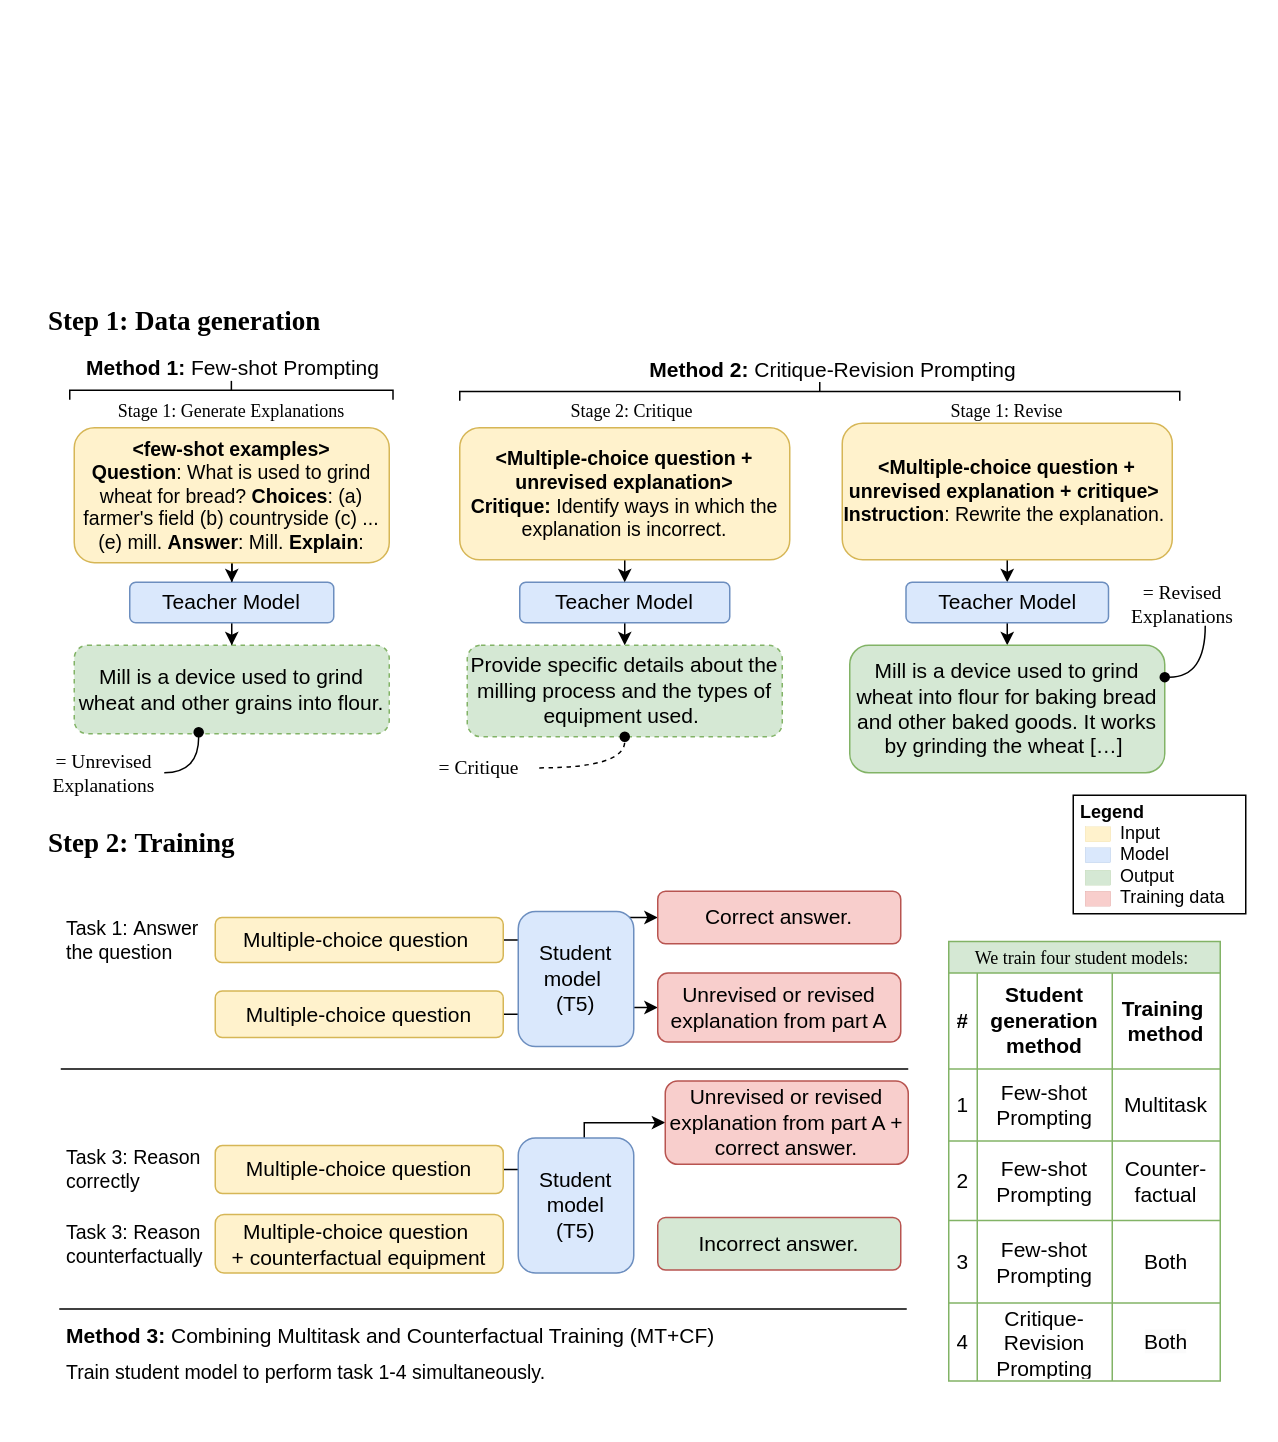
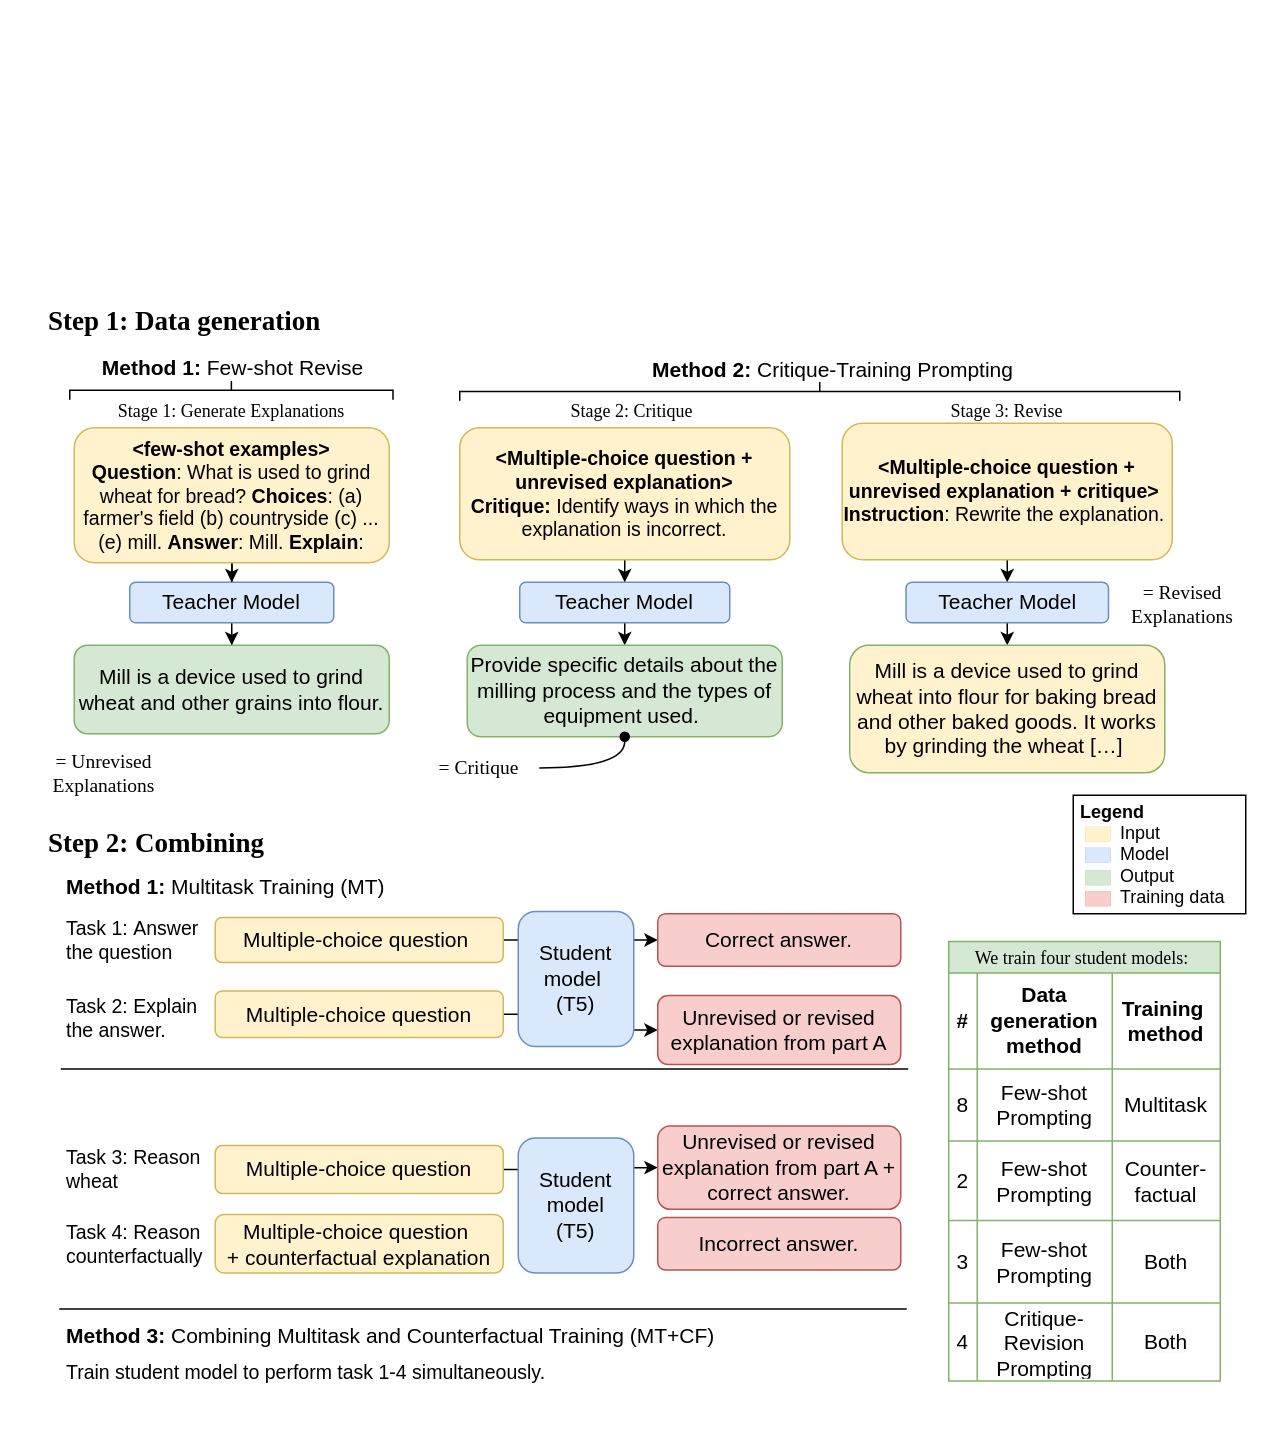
node "Method 1: Few-shot Prompting": label "Method 1: Few-shot Prompting" -> "Method 1: Few-shot Revise"
node "Method 2: Critique-Revision Prompting": label "Method 2: Critique-Revision Prompting" -> "Method 2: Critique-Training Prompting"
node "Stage 1: Revise": label "Stage 1: Revise" -> "Stage 3: Revise"
edge "= Revised Explanations" -> "Mill is a device used to grind wheat into flour for baking bread and other baked goods. It works by grinding the wheat […]": removed
node "Mill is a device used to grind wheat and other grains into flour.": style dashed -> solid
node "Provide specific details about the milling process and the types of equipment used.": style dashed -> solid
node "Mill is a device used to grind wheat into flour for baking bread and other baked goods. It works by grinding the wheat […]": fillcolor #d5e8d4 -> #fff2cc
edge "= Unrevised Explanations" -> "Mill is a device used to grind wheat and other grains into flour.": removed
edge "= Critique" -> "Provide specific details about the milling process and the types of equipment used.": style dashed -> solid
node "Step 2: Training": label "Step 2: Training" -> "Step 2: Combining"
node "Method 1: Multitask Training (MT)": added
node "Correct answer.": moved (779, 917) -> (779, 940)
node "Unrevised or revised explanation from part A": moved (779, 1007) -> (779, 1030)
node "Task 2: Explain the answer.": added
node "Student generation method": label "Student generation method" -> "Data generation method"
node "1": label "1" -> "8"
node "Unrevised or revised explanation from part A + correct answer.": moved (787, 1122) -> (779, 1167)
node "Task 3: Reason correctly": label "Task 3: Reason correctly" -> "Task 3: Reason wheat"
node "Task 3: Reason counterfactually": label "Task 3: Reason counterfactually" -> "Task 4: Reason counterfactually"
node "Multiple-choice question + counterfactual equipment": label "Multiple-choice question + counterfactual equipment" -> "Multiple-choice question + counterfactual explanation"
node "Incorrect answer.": fillcolor #d5e8d4 -> #f8cecc
